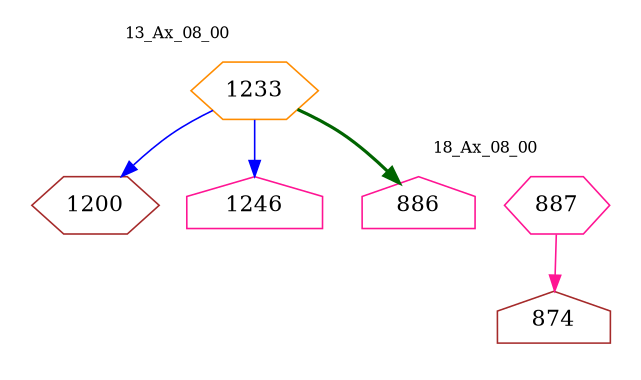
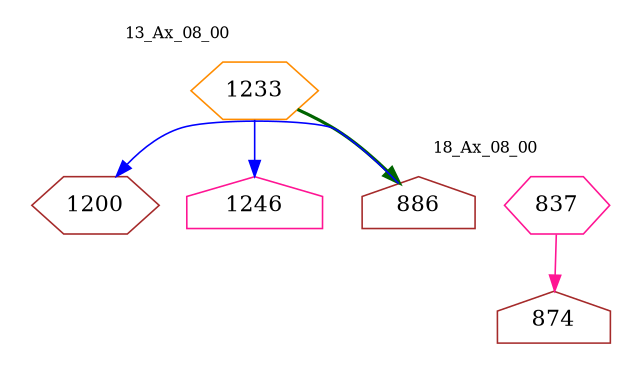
edge "1233" -> "1200": now "886" -> "1200"
node "886": color deeppink -> brown
node "887": label "887" -> "837"
